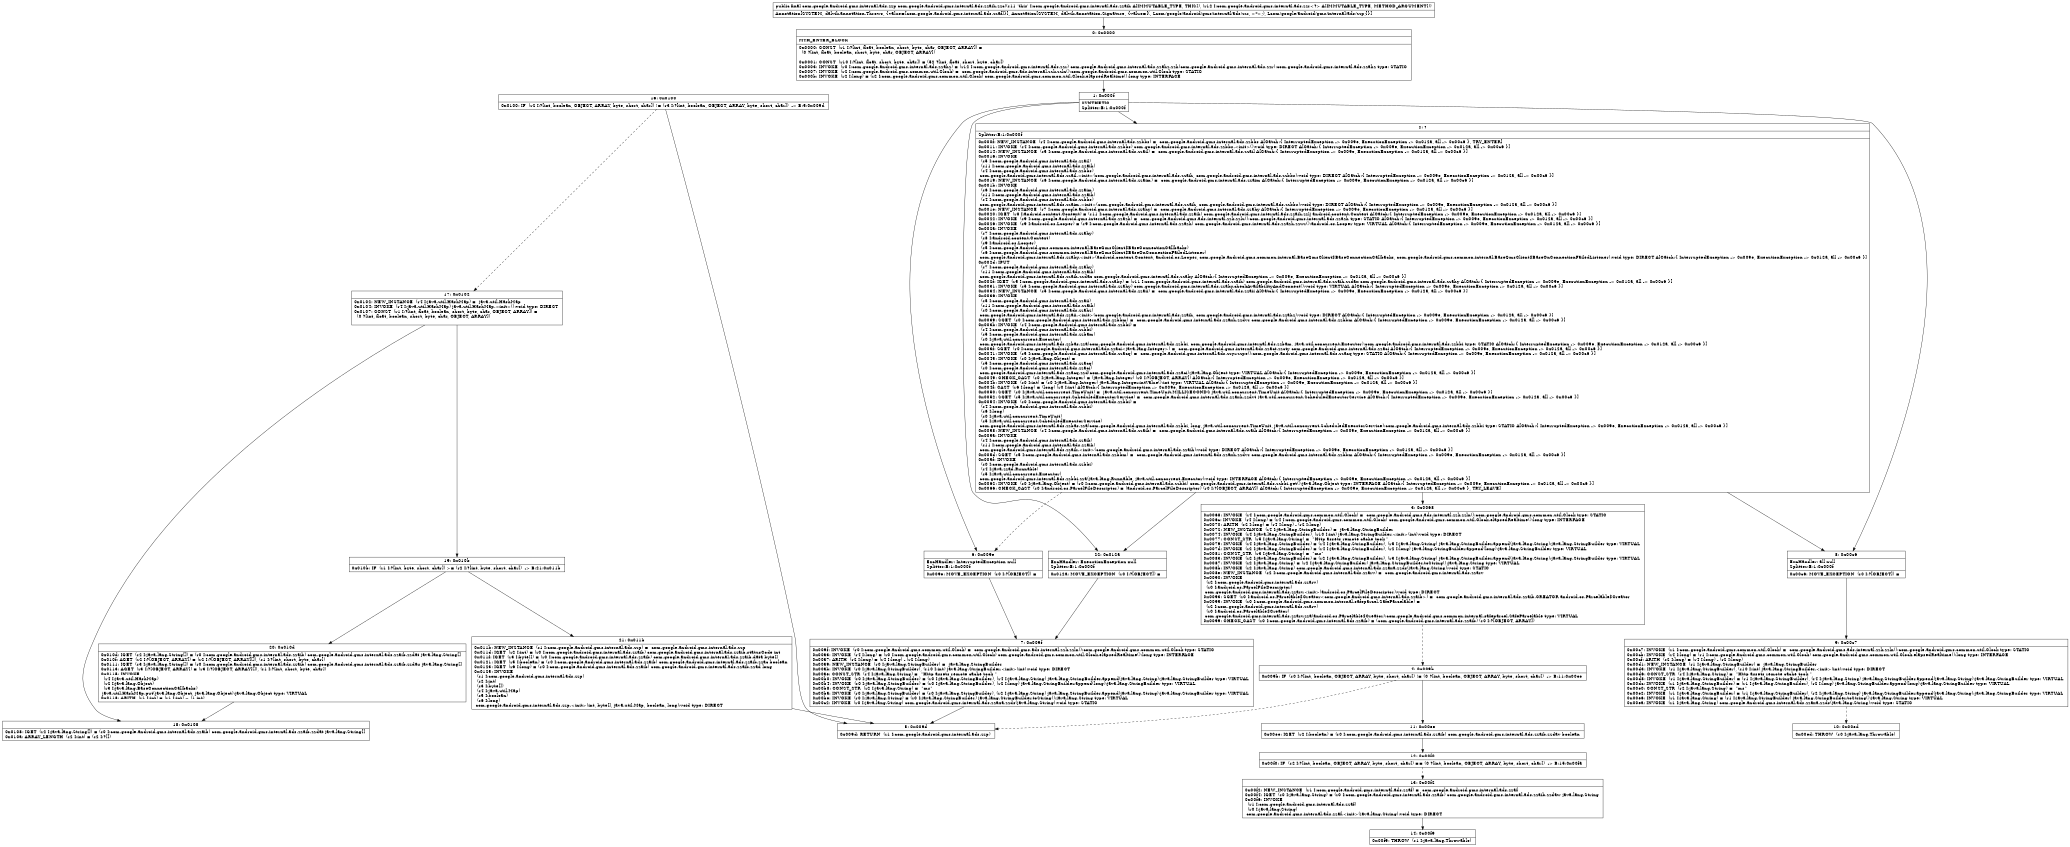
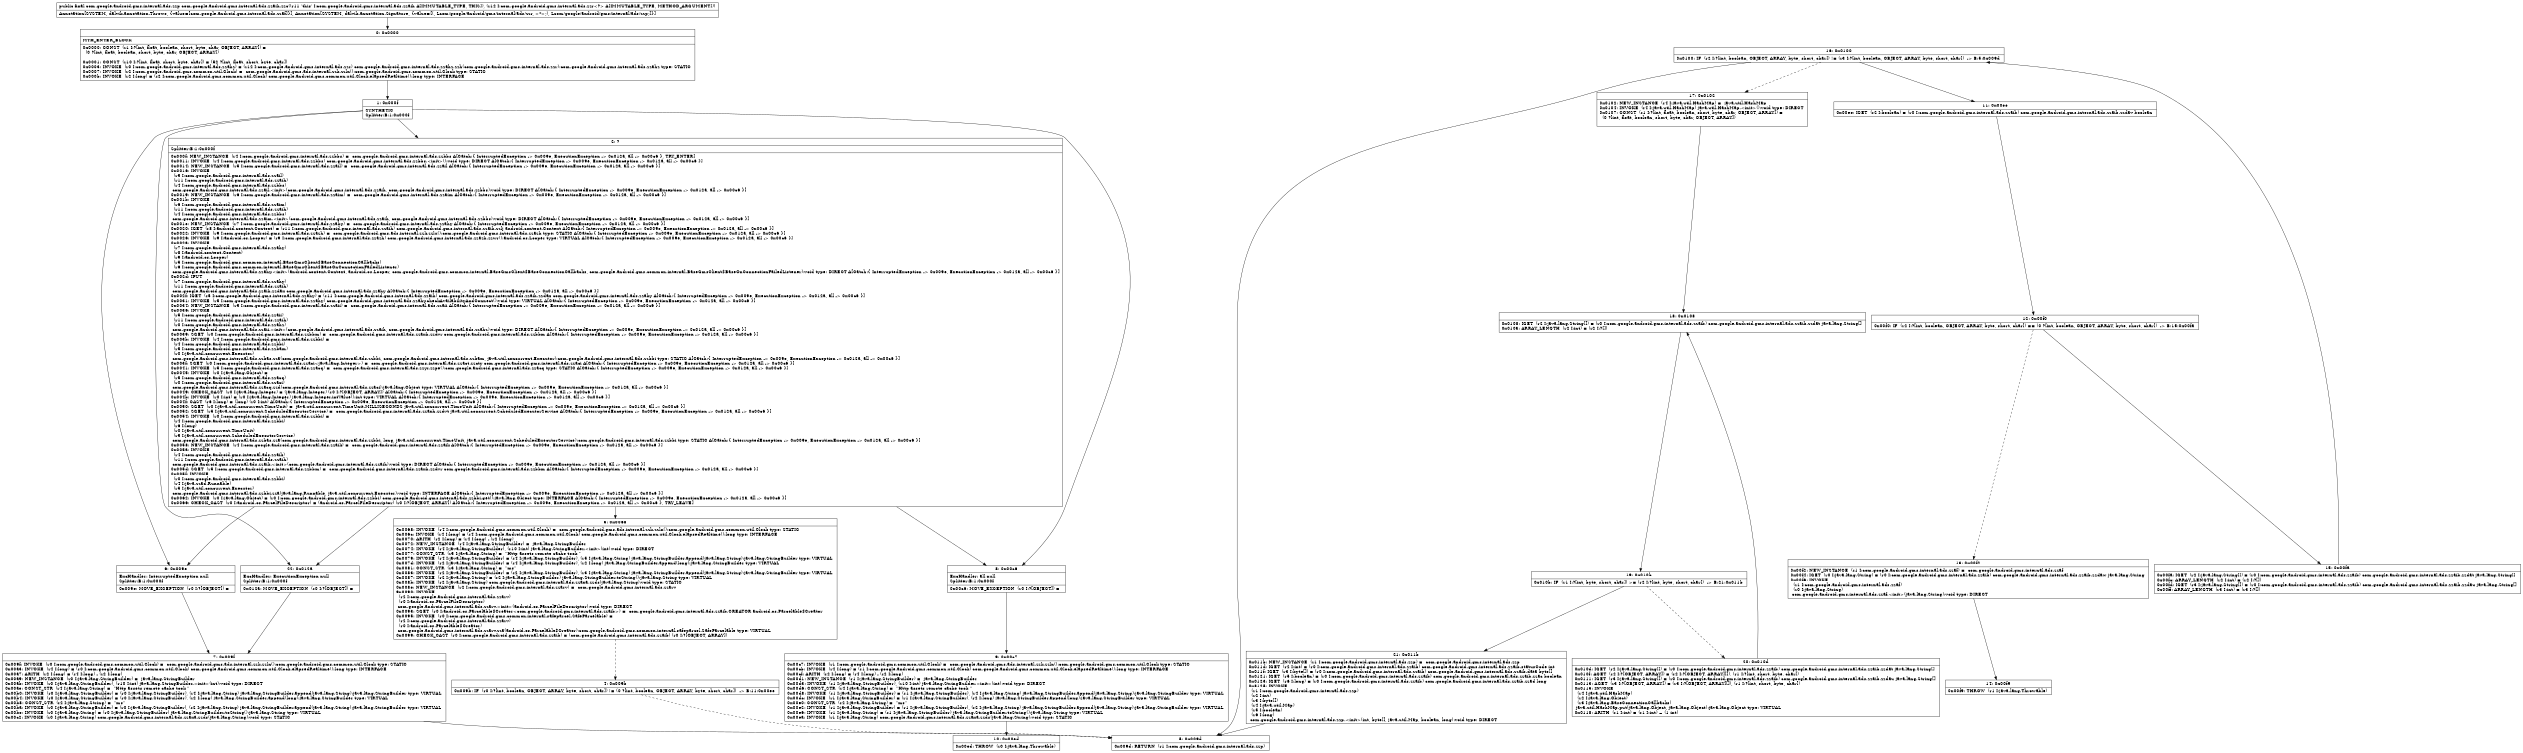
edge "17: 0x0102" -> "19: 0x010b": now "18: 0x0108" -> "19: 0x010b"
edge "2: ?" -> "6: 0x009e": style dashed -> solid
node "3: 0x0068": text "0x0090: INVOKE" -> "9x0090: INVOKE"
node "15: 0x00fa": added
edge "19: 0x010b" -> "20: 0x010d": style solid -> dashed
node "21: 0x011b": text "0x0125: INVOKE" -> "0x8125: INVOKE"
edge "4: 0x009b" -> "11: 0x00ee": now "16: 0x0100" -> "11: 0x00ee"
edge "9: 0x00c7" -> "10: 0x00ed": style dashed -> solid
